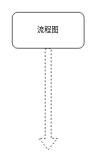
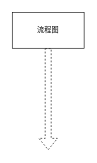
node "流程图": shape rounded rectangle -> rectangle
